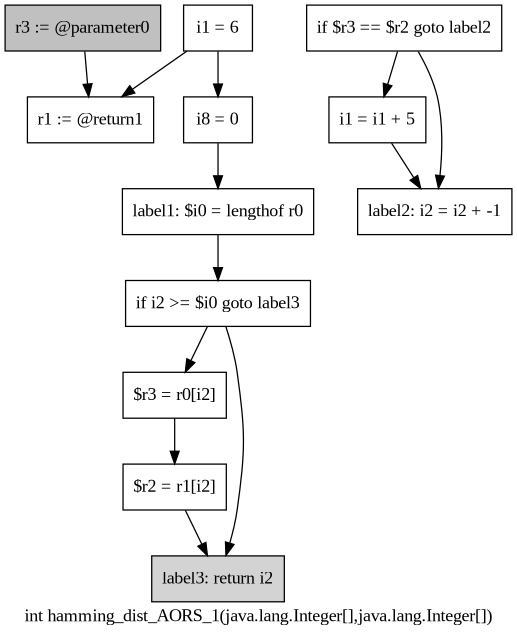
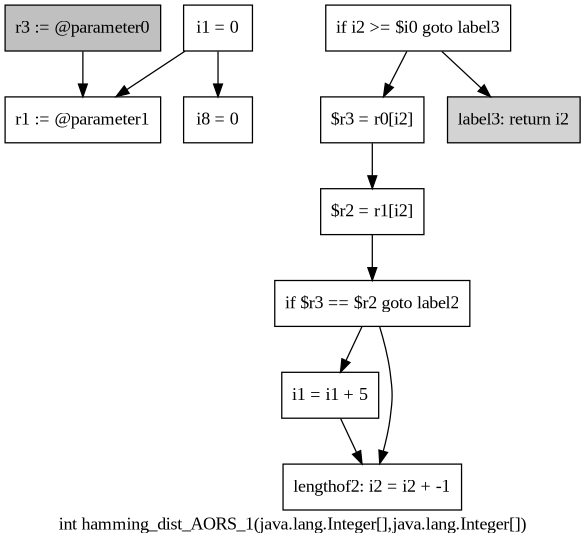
node "i1 = 6": label "i1 = 6" -> "i1 = 0"
node "r1 := @return1": label "r1 := @return1" -> "r1 := @parameter1"
node "label1: $i0 = lengthof r0": removed
node "label2: i2 = i2 + -1": label "label2: i2 = i2 + -1" -> "lengthof2: i2 = i2 + -1"
edge "$r2 = r1[i2]" -> "label3: return i2": now "$r2 = r1[i2]" -> "if $r3 == $r2 goto label2"
